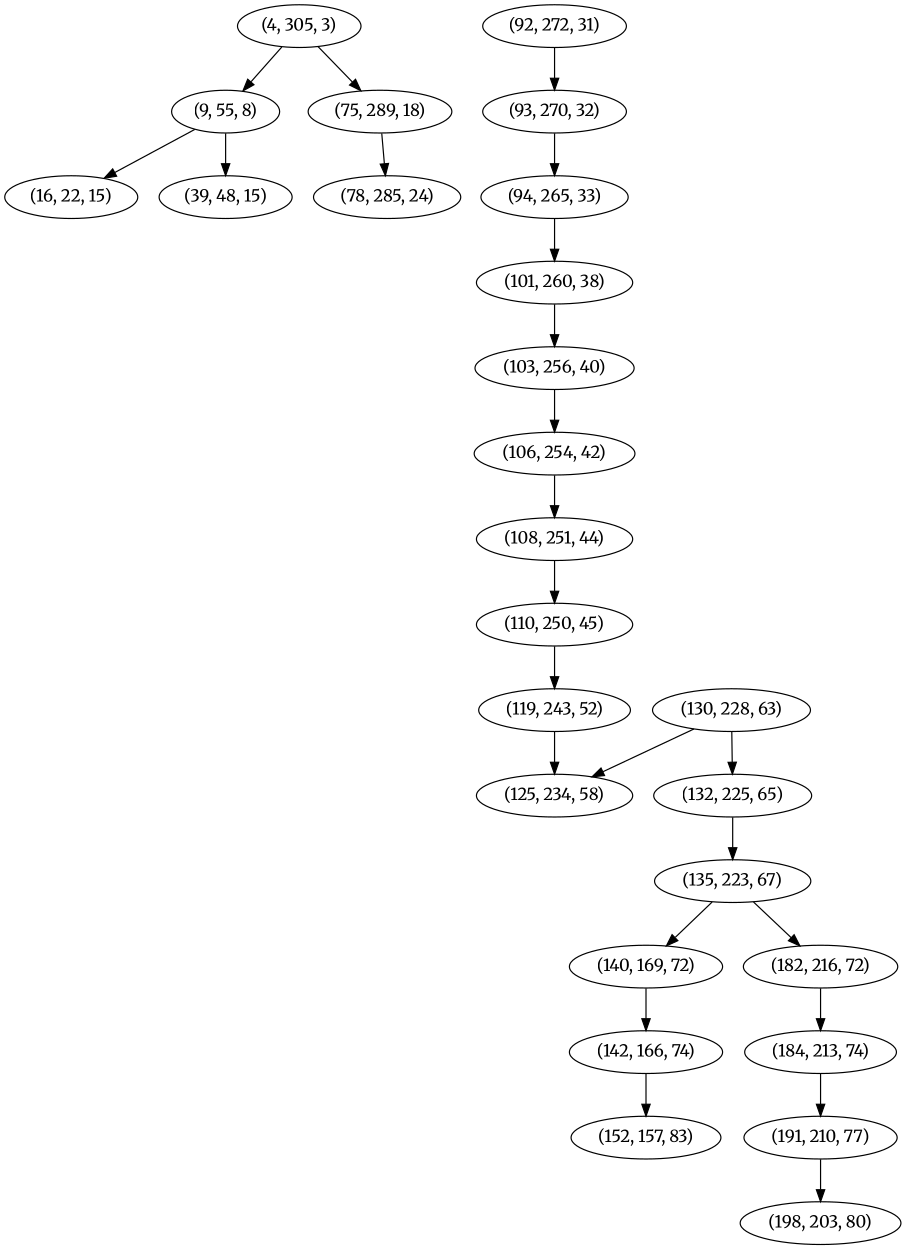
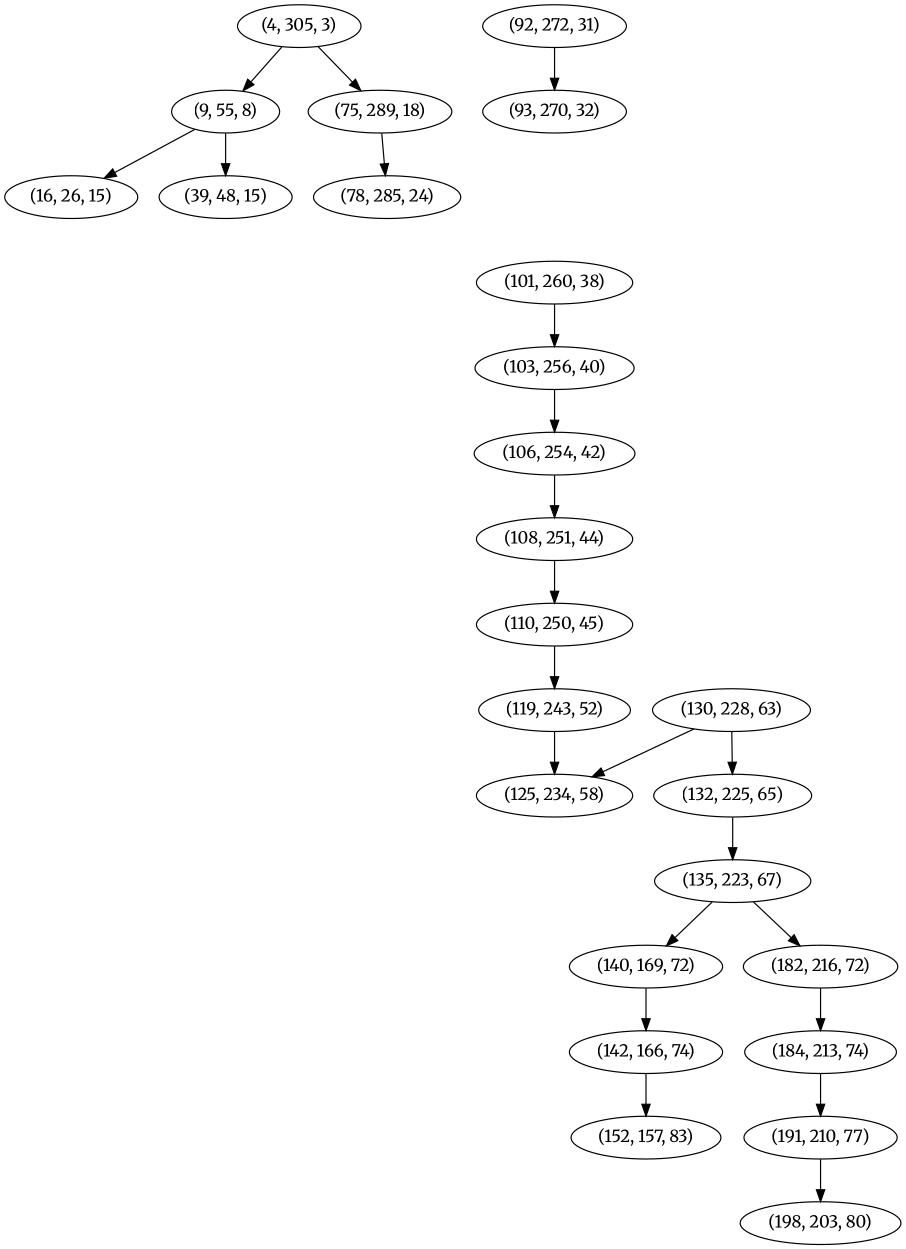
node "(16, 22, 15)": label "(16, 22, 15)" -> "(16, 26, 15)"
node "(94, 265, 33)": removed
